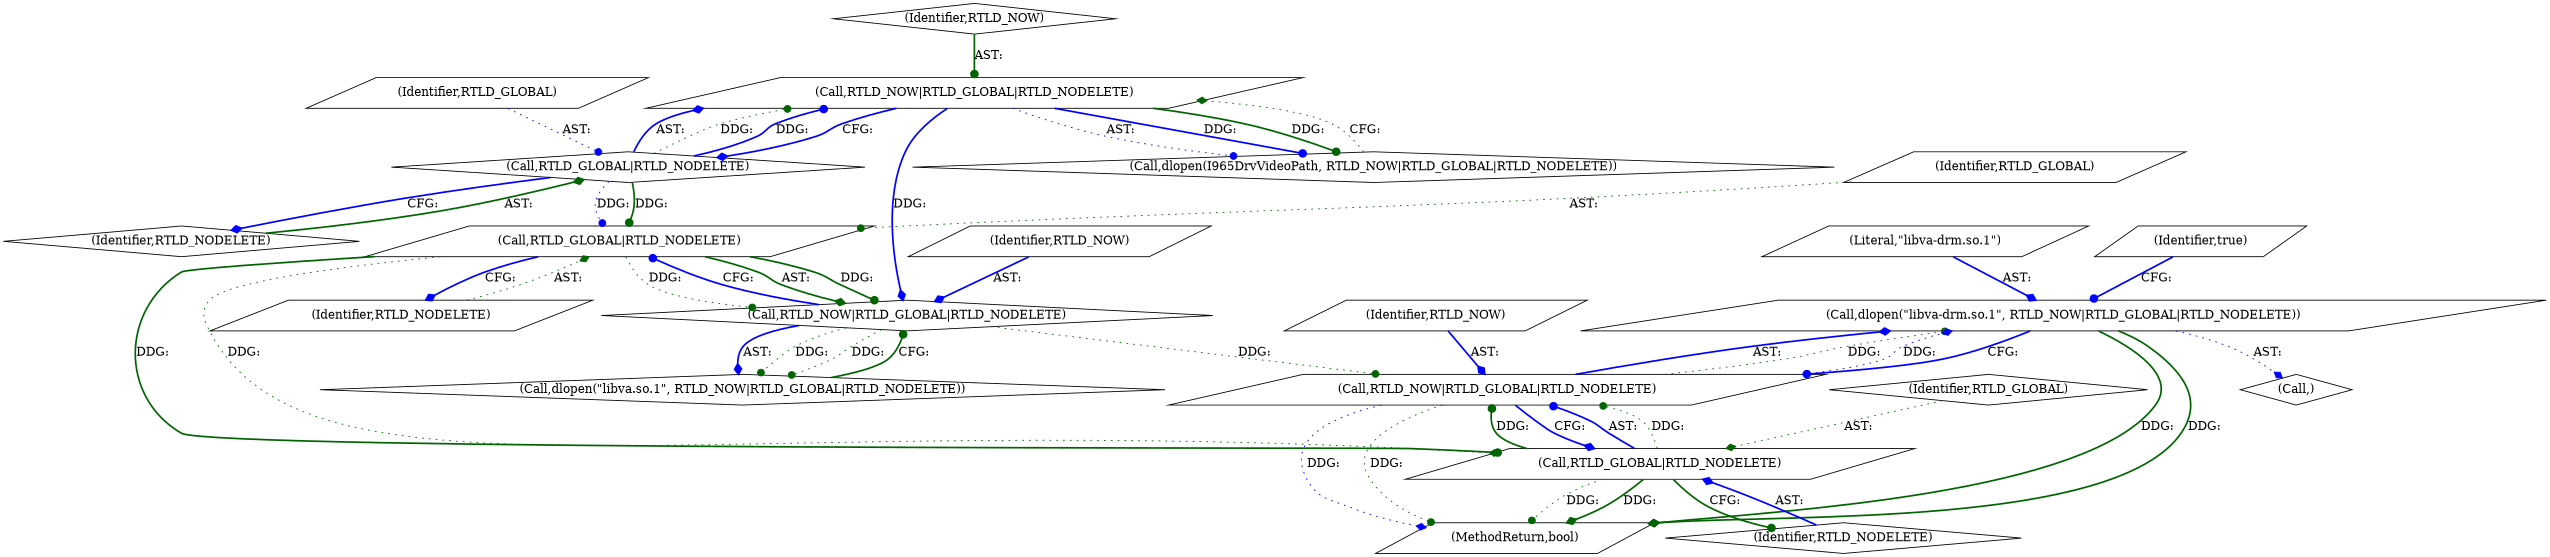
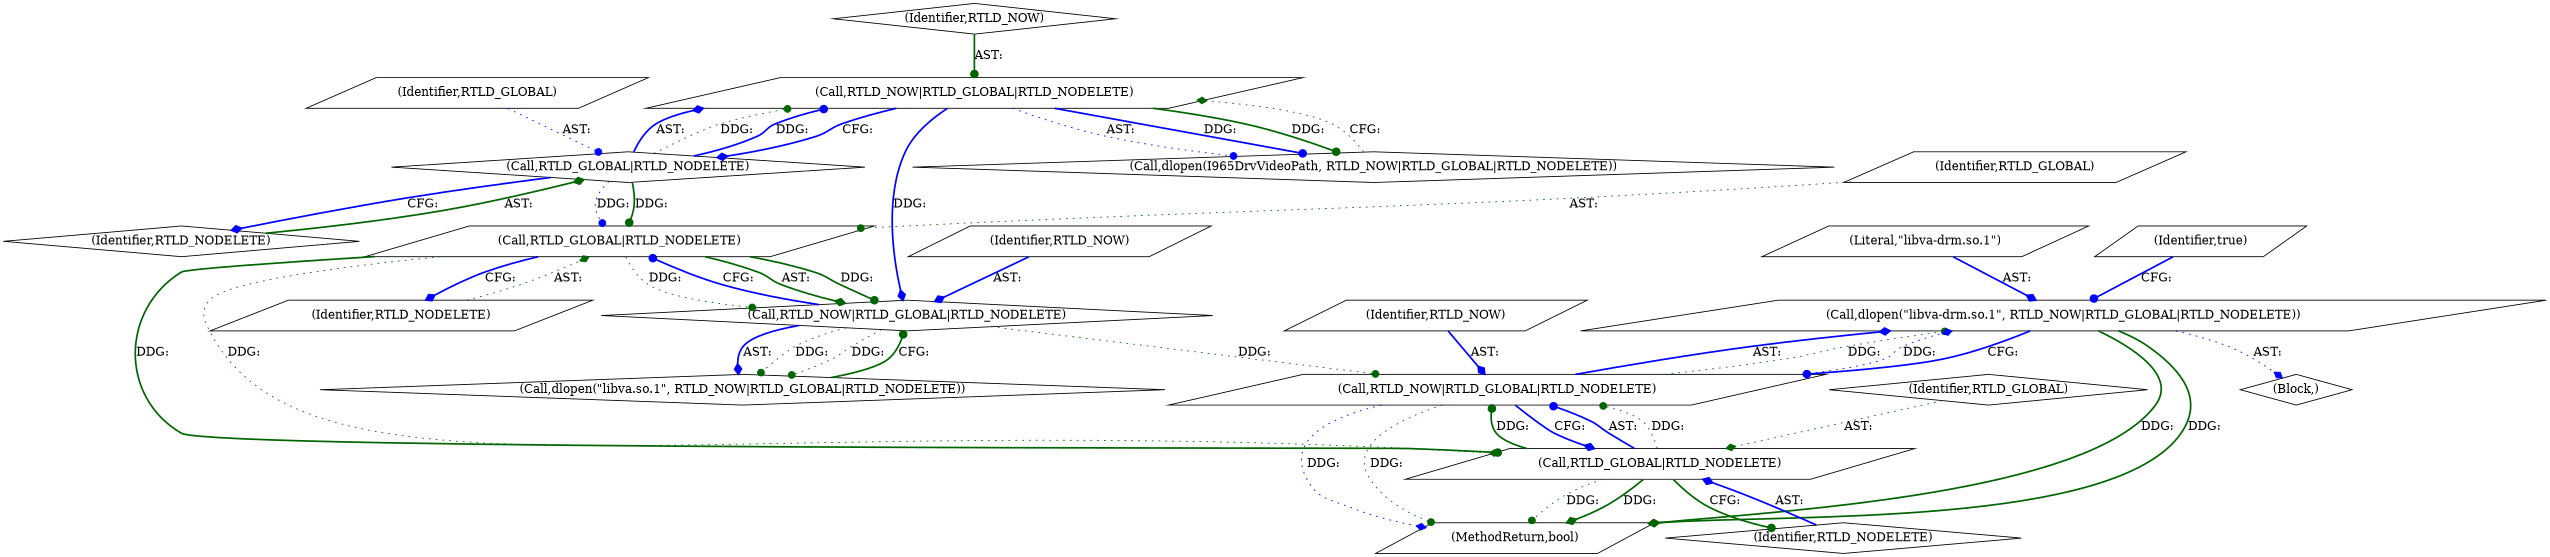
node "(Call,)": label "(Call,)" -> "(Block,)"
